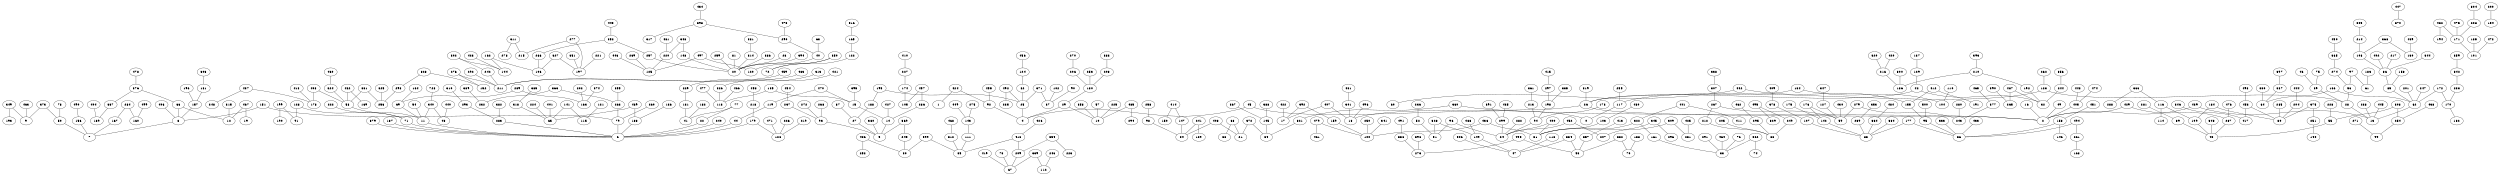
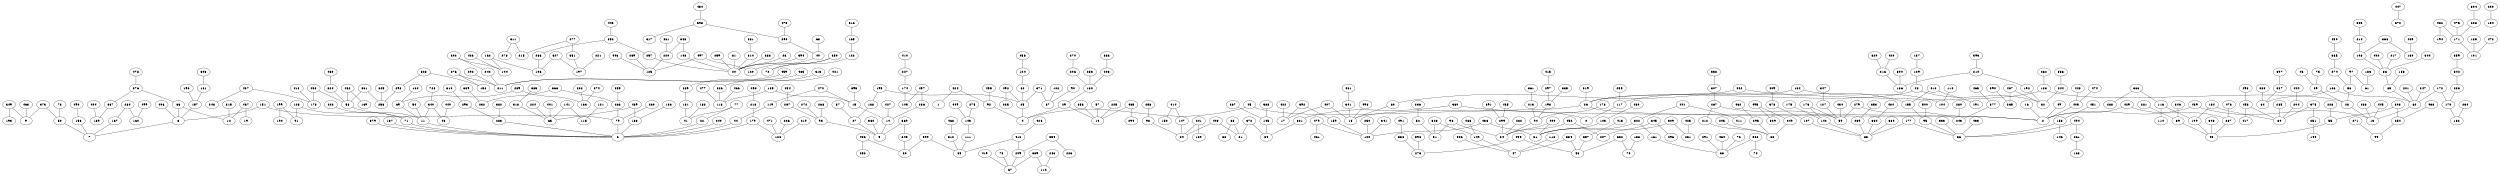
edge "277" -- "197": now "277" -- "351"
node "234": added
edge "60" -- "18": added
edge "346" -- "417": now "346" -- "89"
